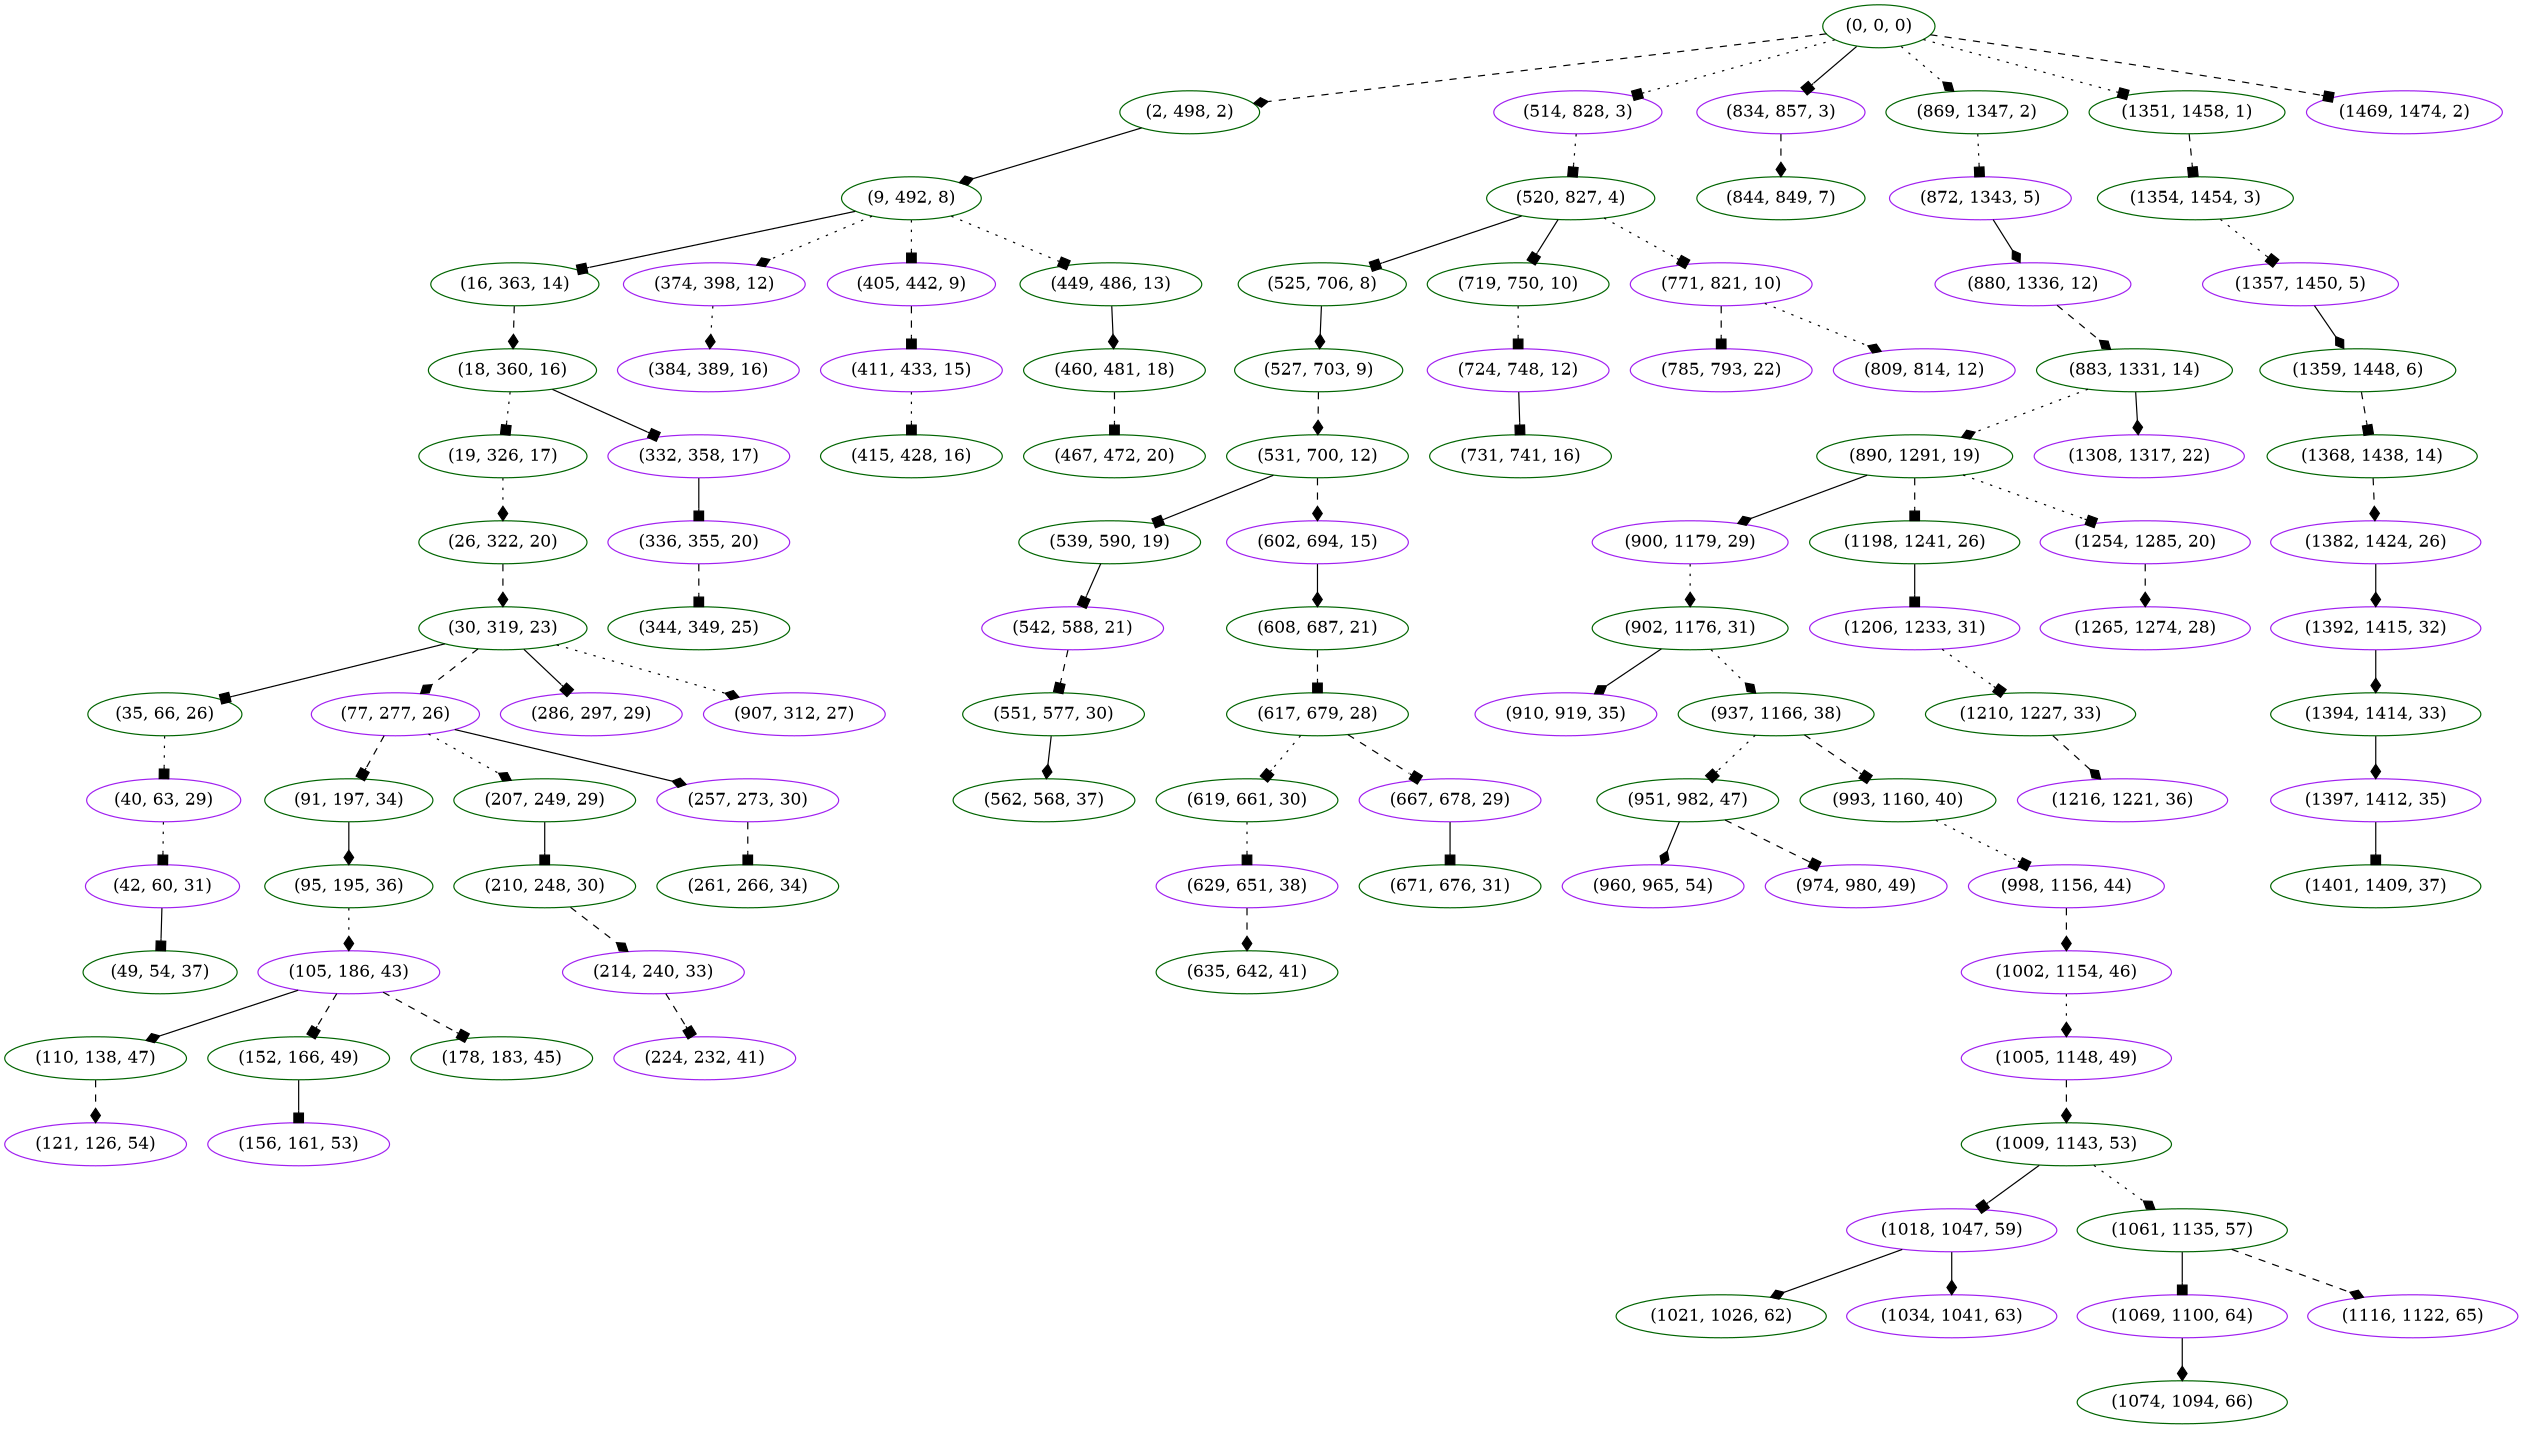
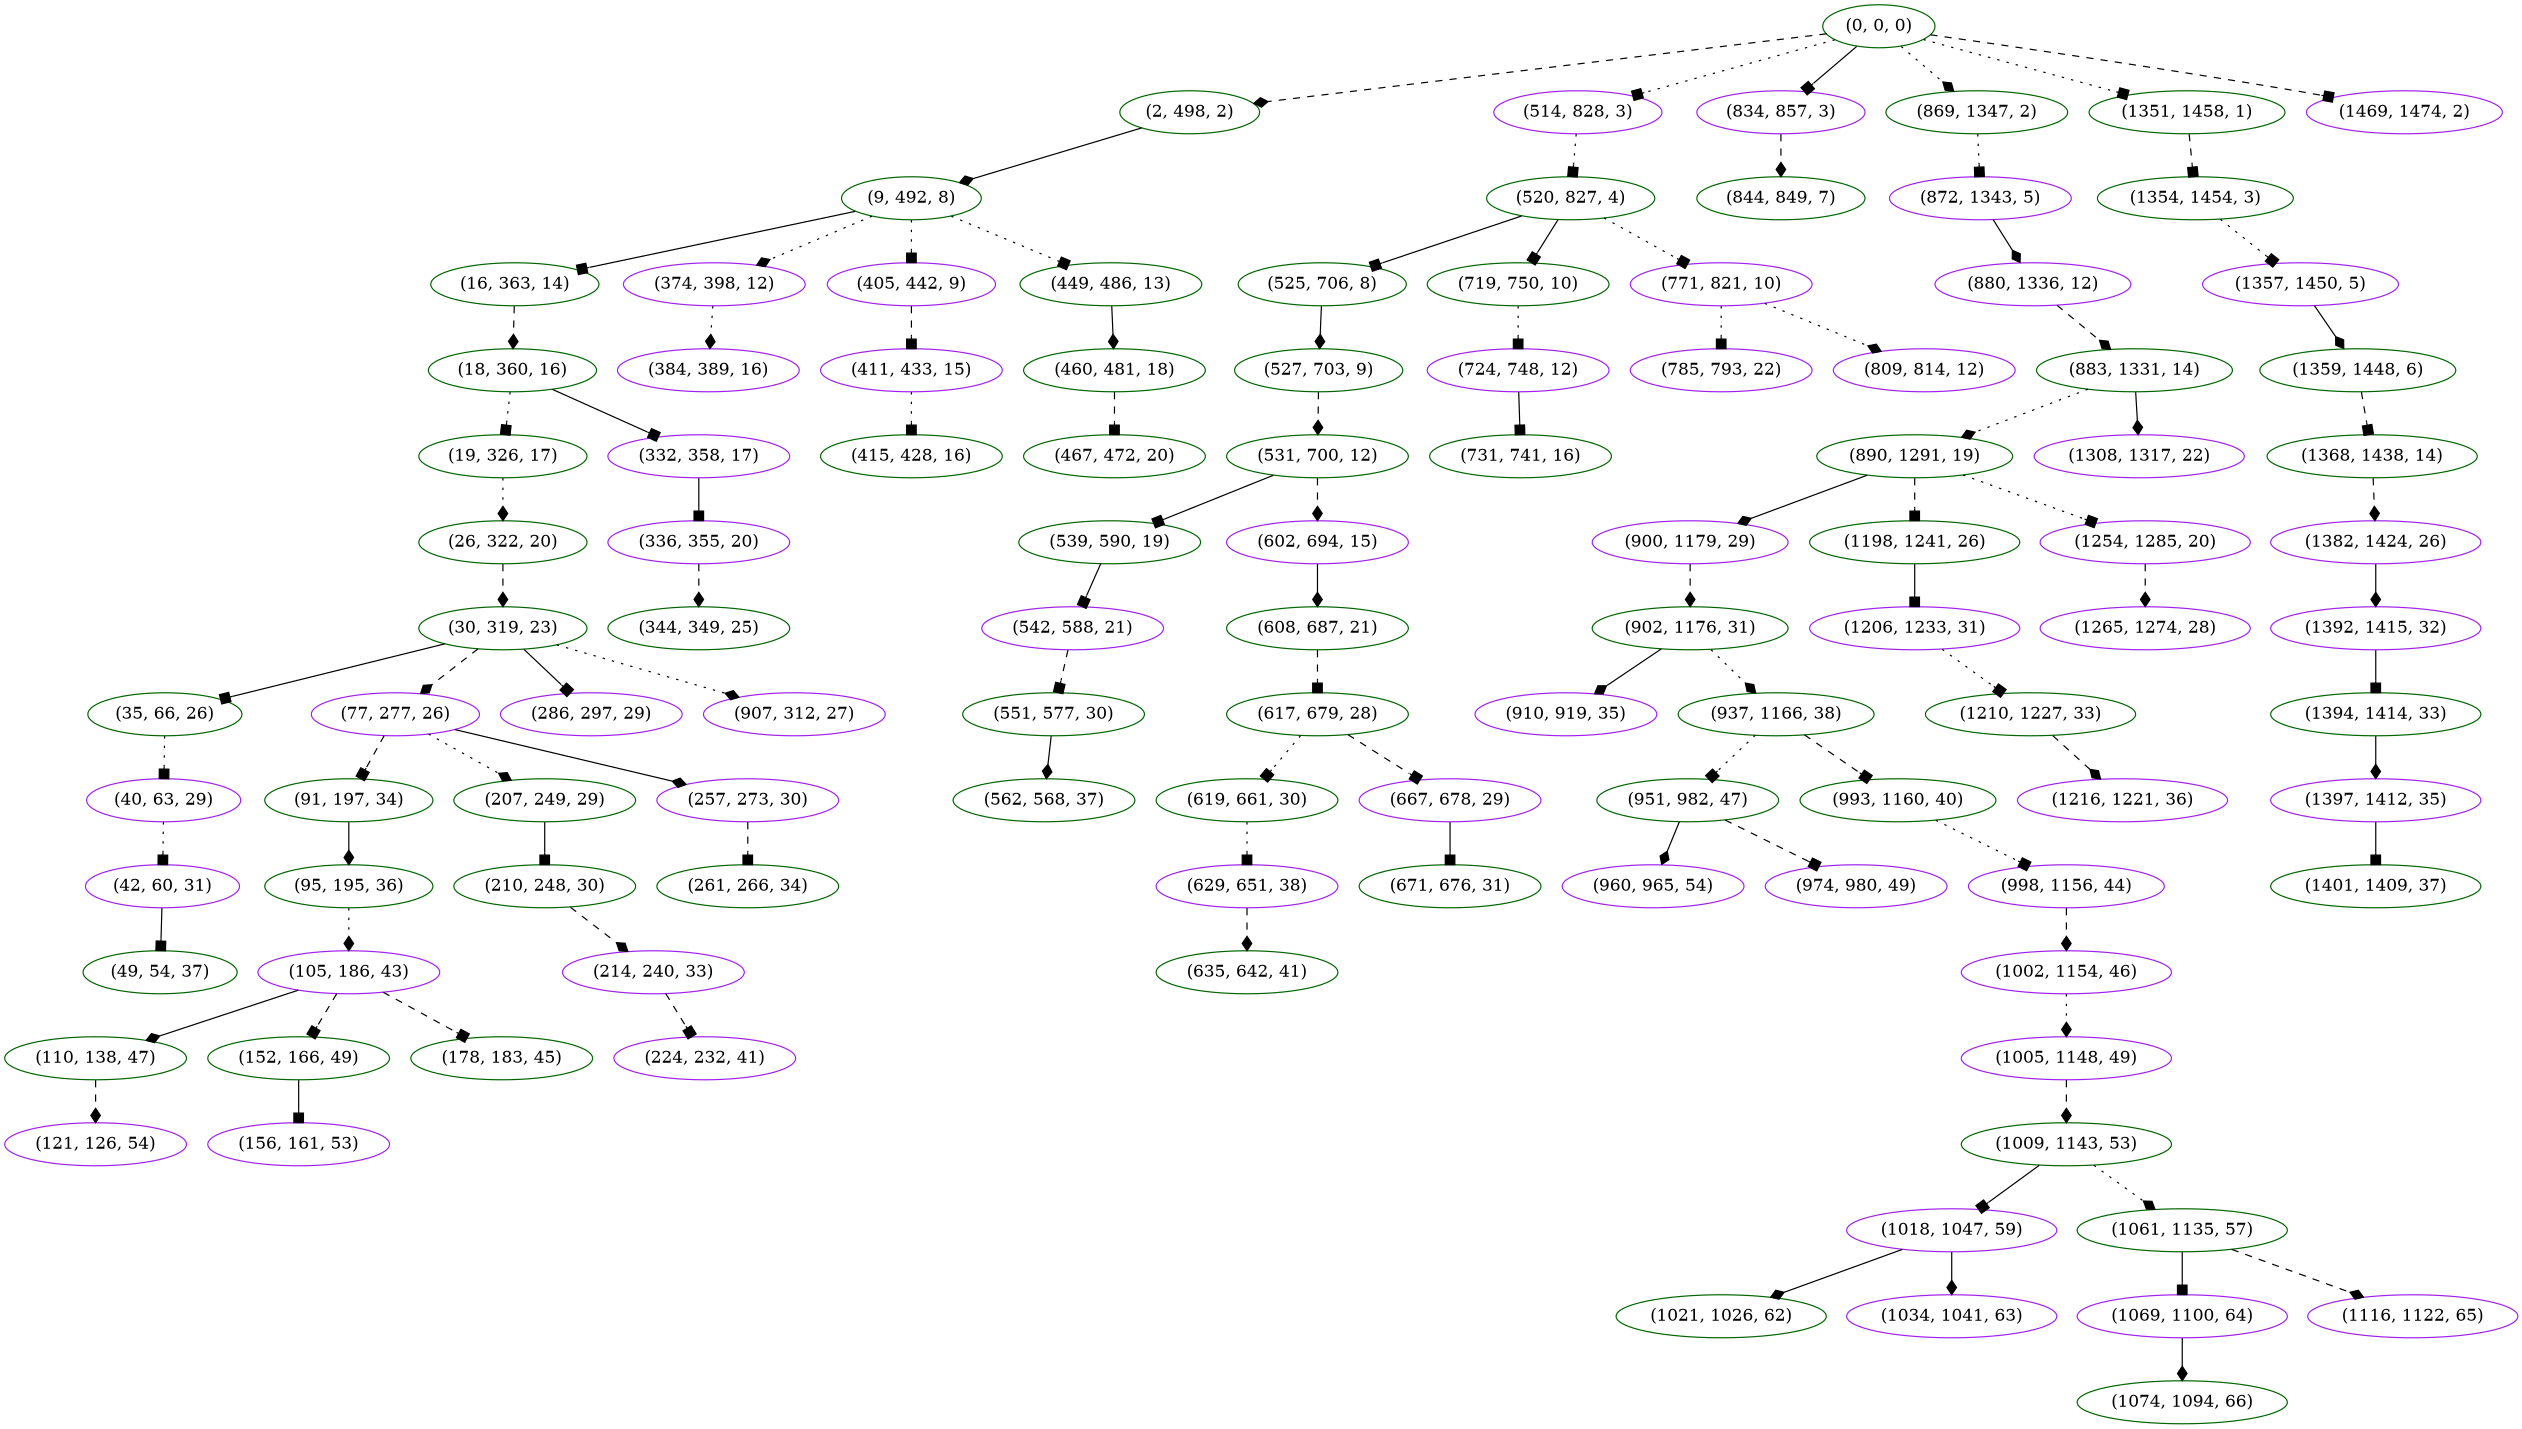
edge "(771, 821, 10)" -> "(785, 793, 22)": style dashed -> dotted
edge "(900, 1179, 29)" -> "(902, 1176, 31)": style dotted -> dashed
edge "(336, 355, 20)" -> "(344, 349, 25)": arrowhead box -> diamond
edge "(1392, 1415, 32)" -> "(1394, 1414, 33)": arrowhead diamond -> box
